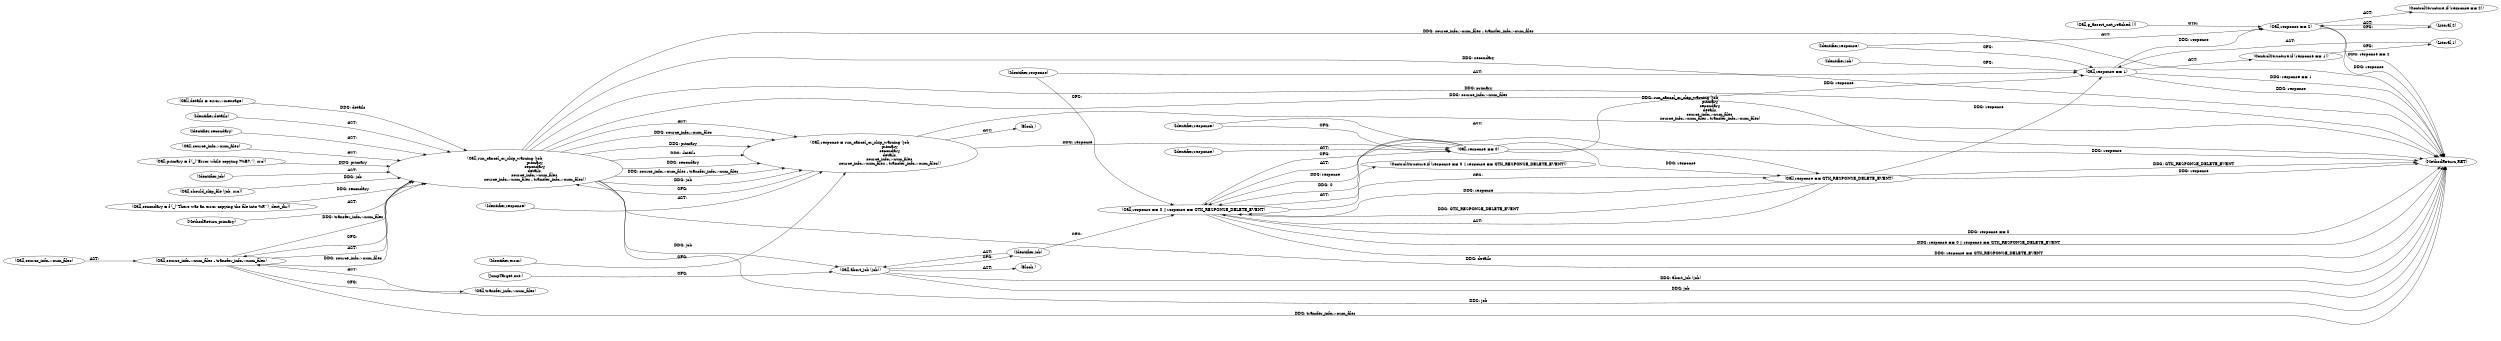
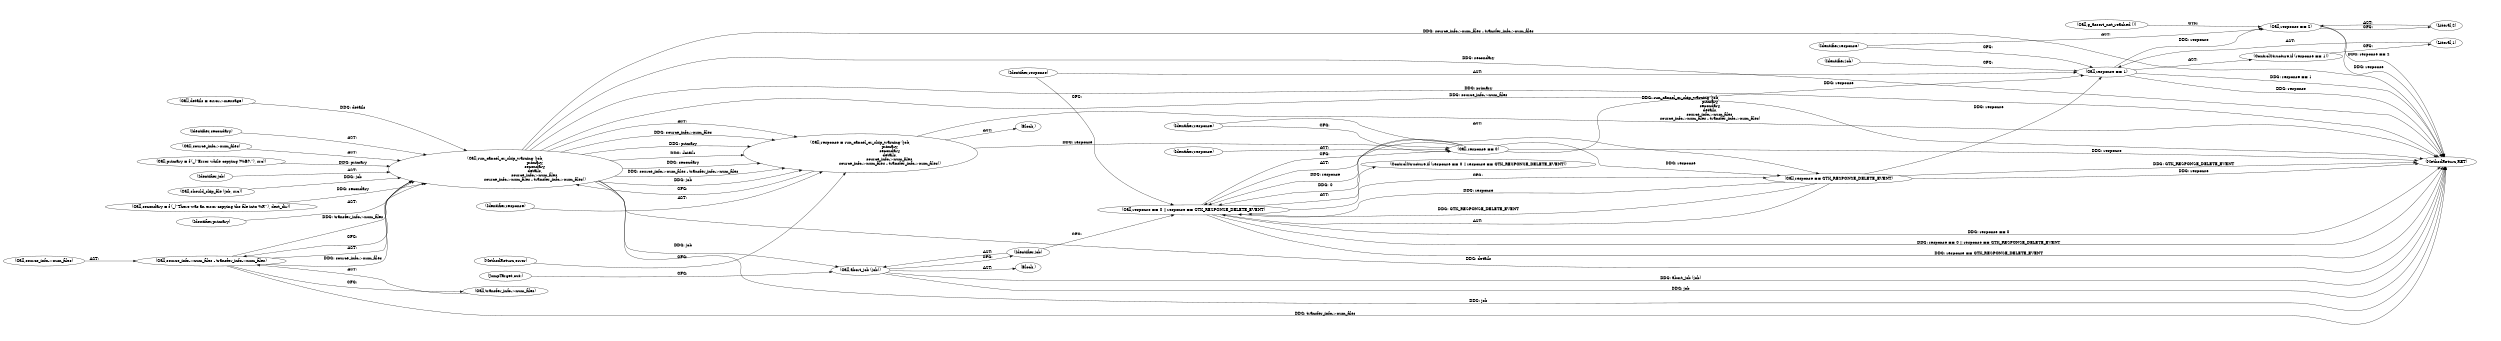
node "(ControlStructure,if (response == 2))": removed
node "(Identifier,details)": removed
node "(MethodReturn,primary)": label "(MethodReturn,primary)" -> "(Identifier,primary)"
node "(Identifier,error)": label "(Identifier,error)" -> "(MethodReturn,error)"
